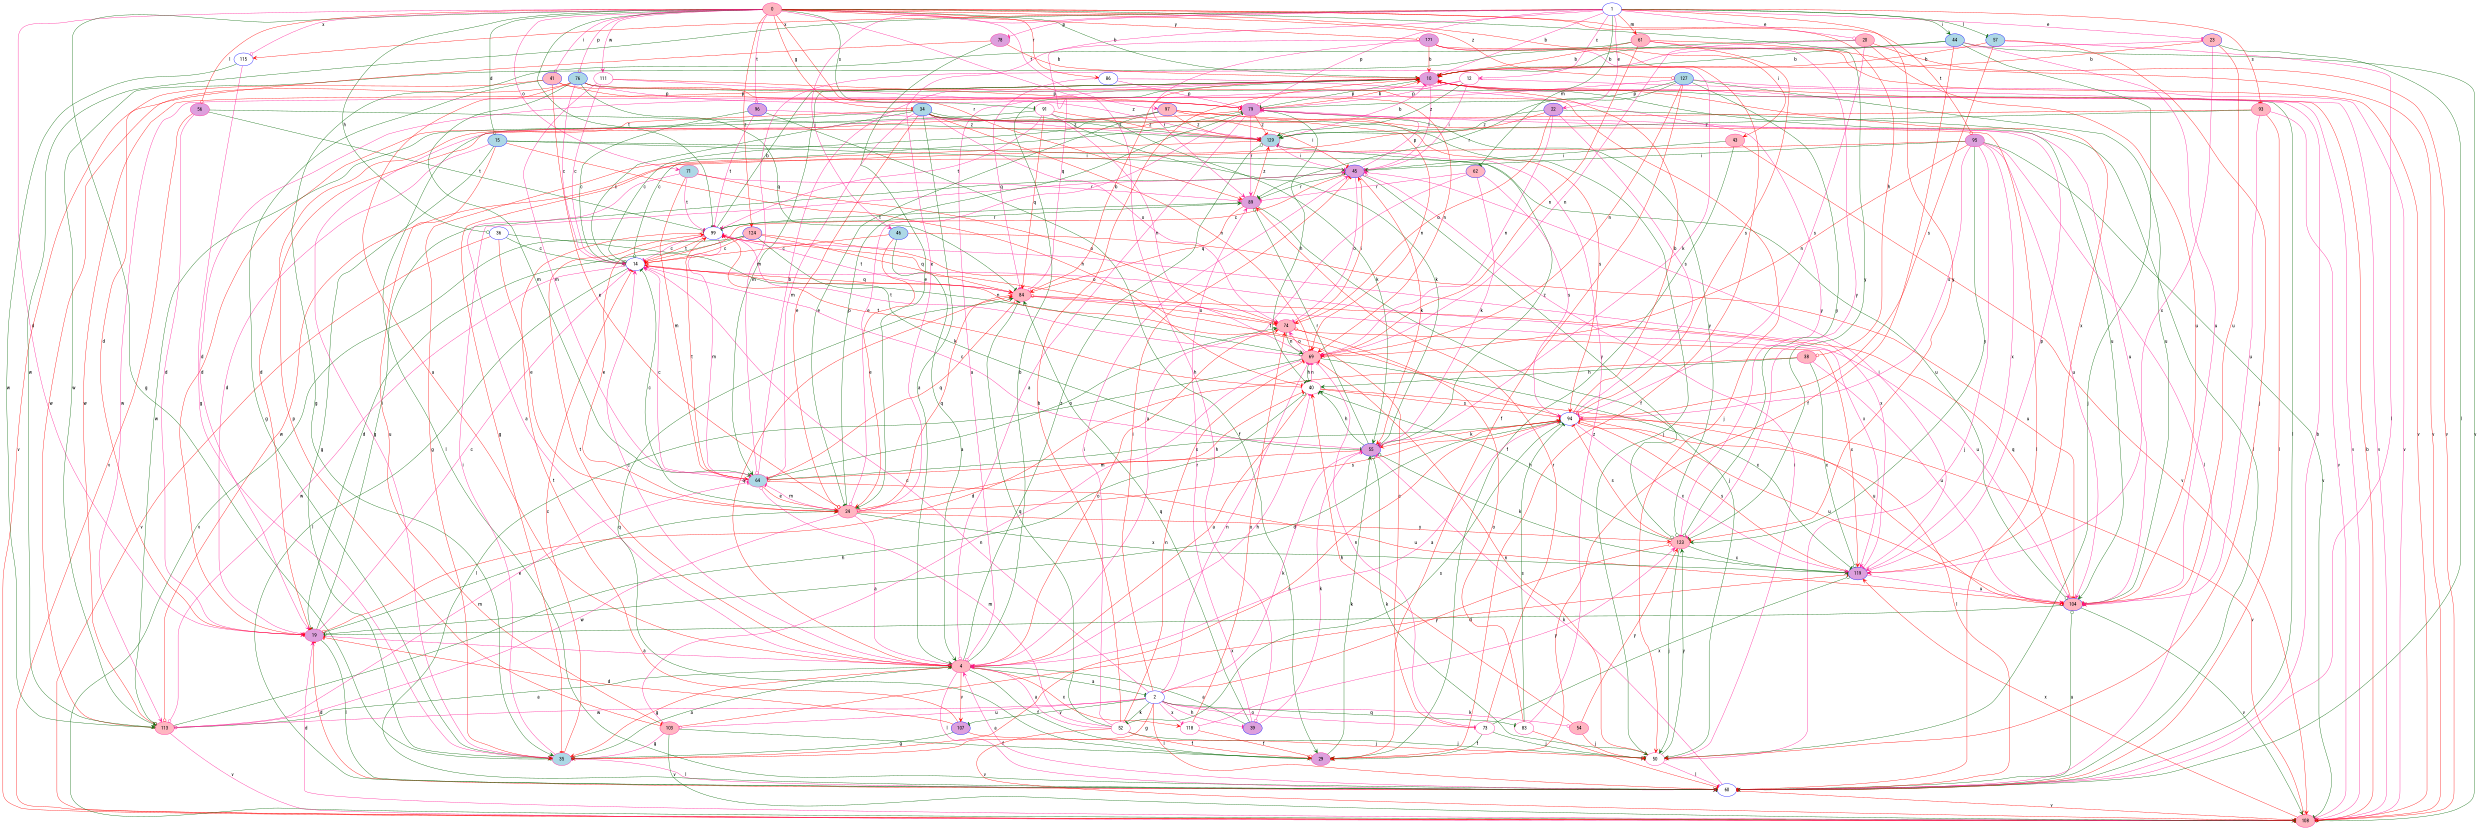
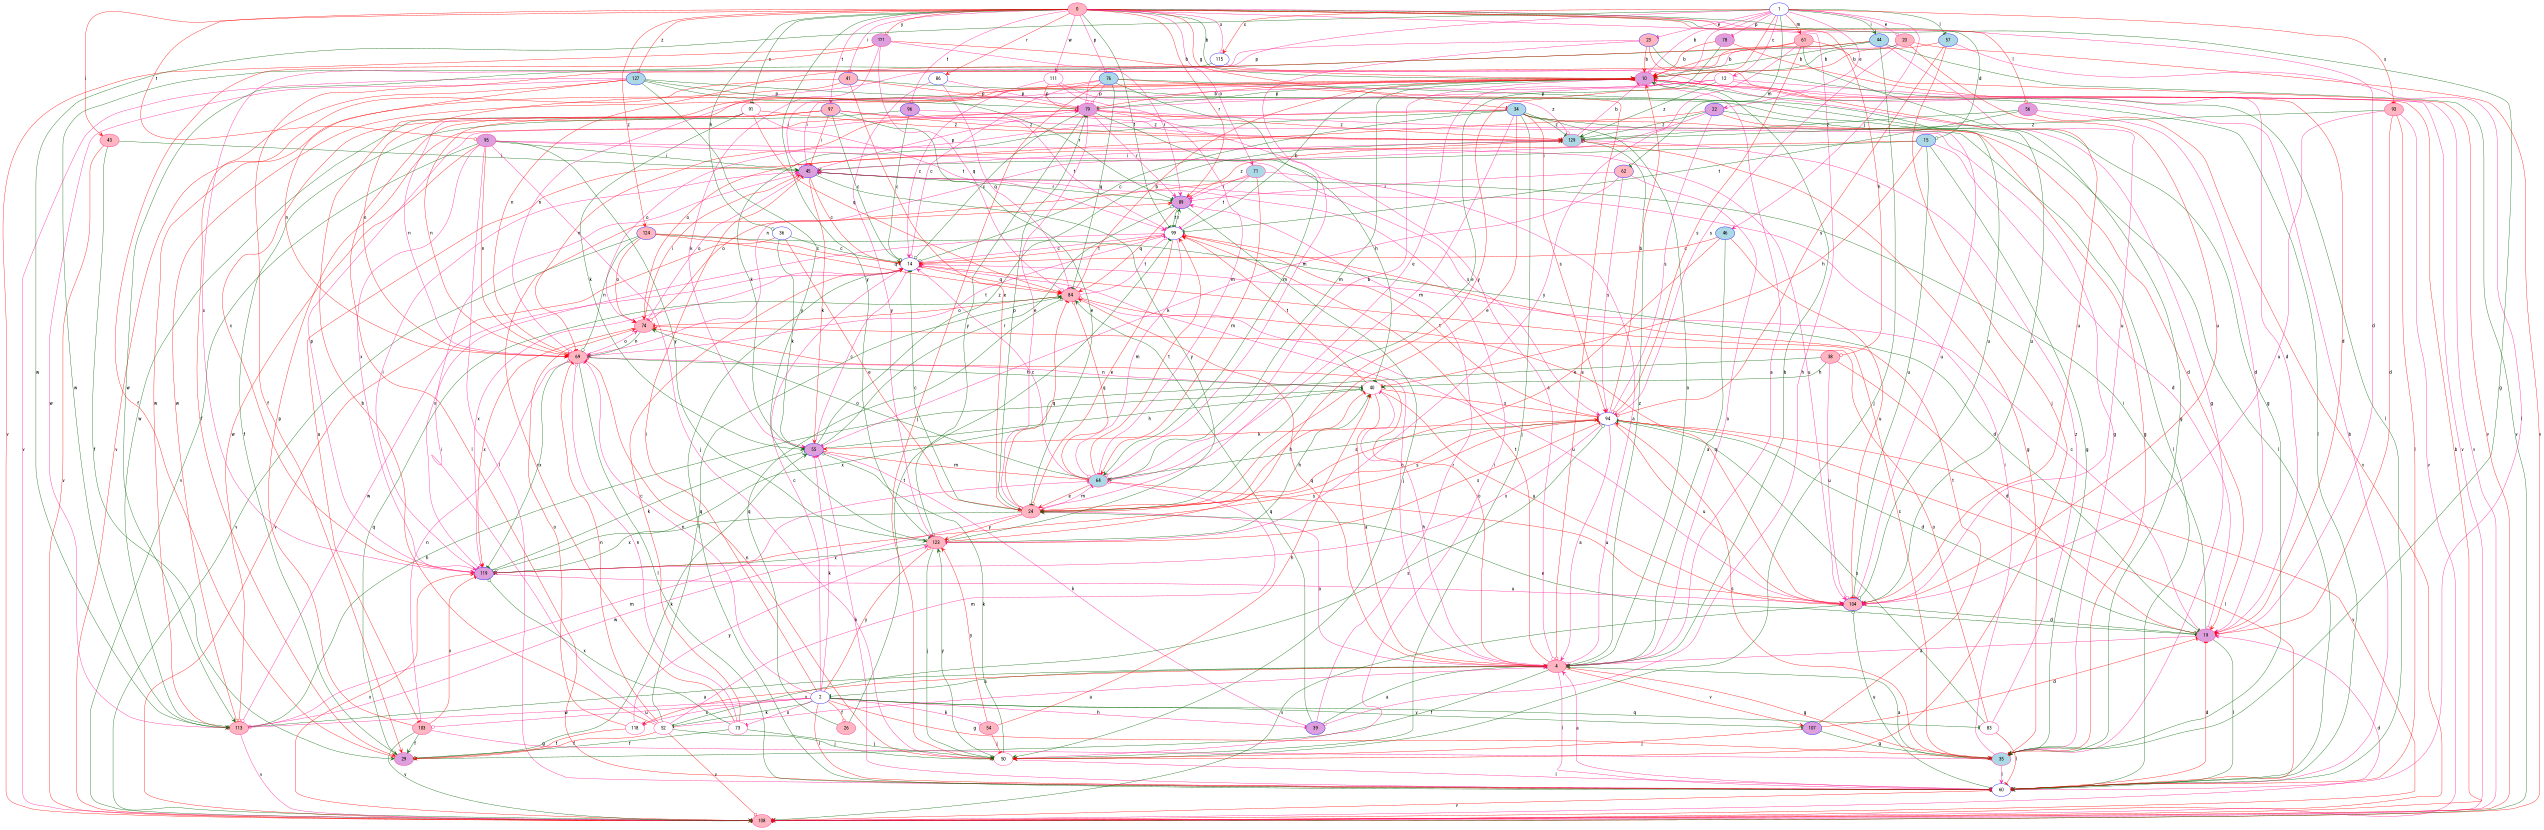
node "89": color deeppink -> blue
node "26": added
